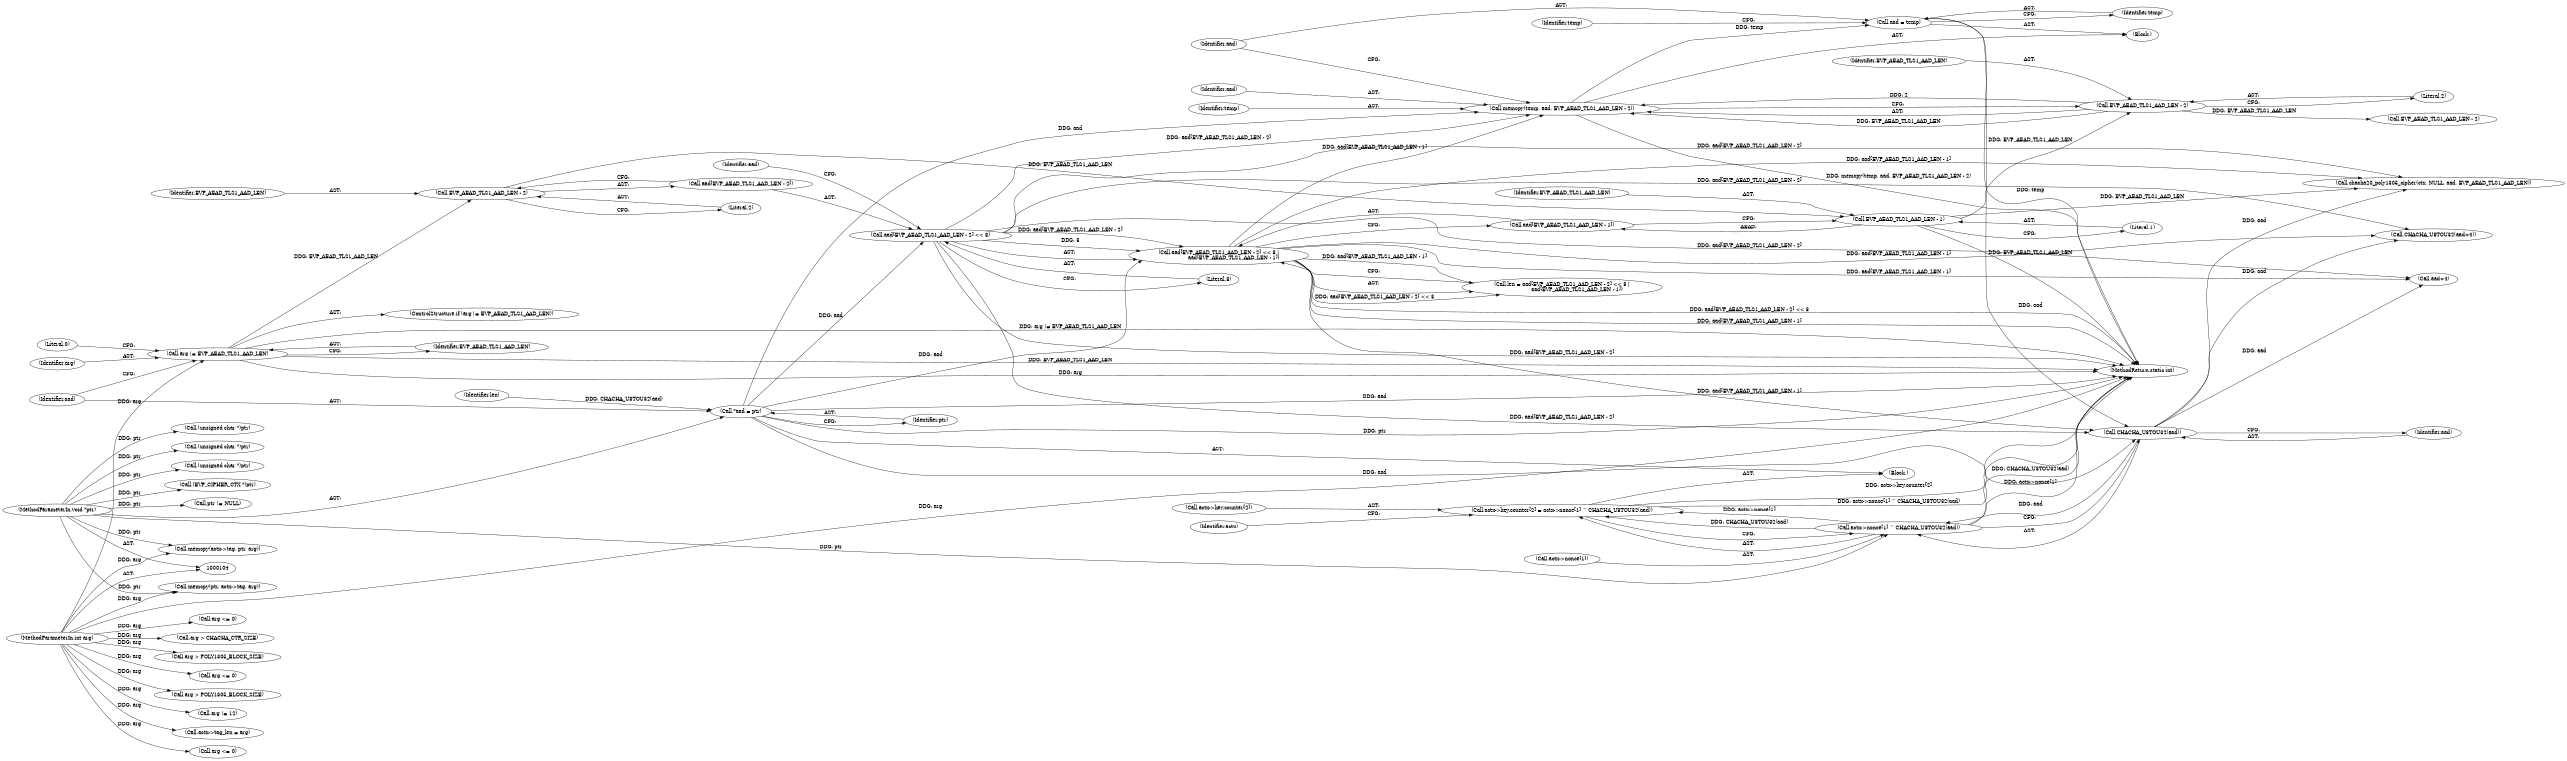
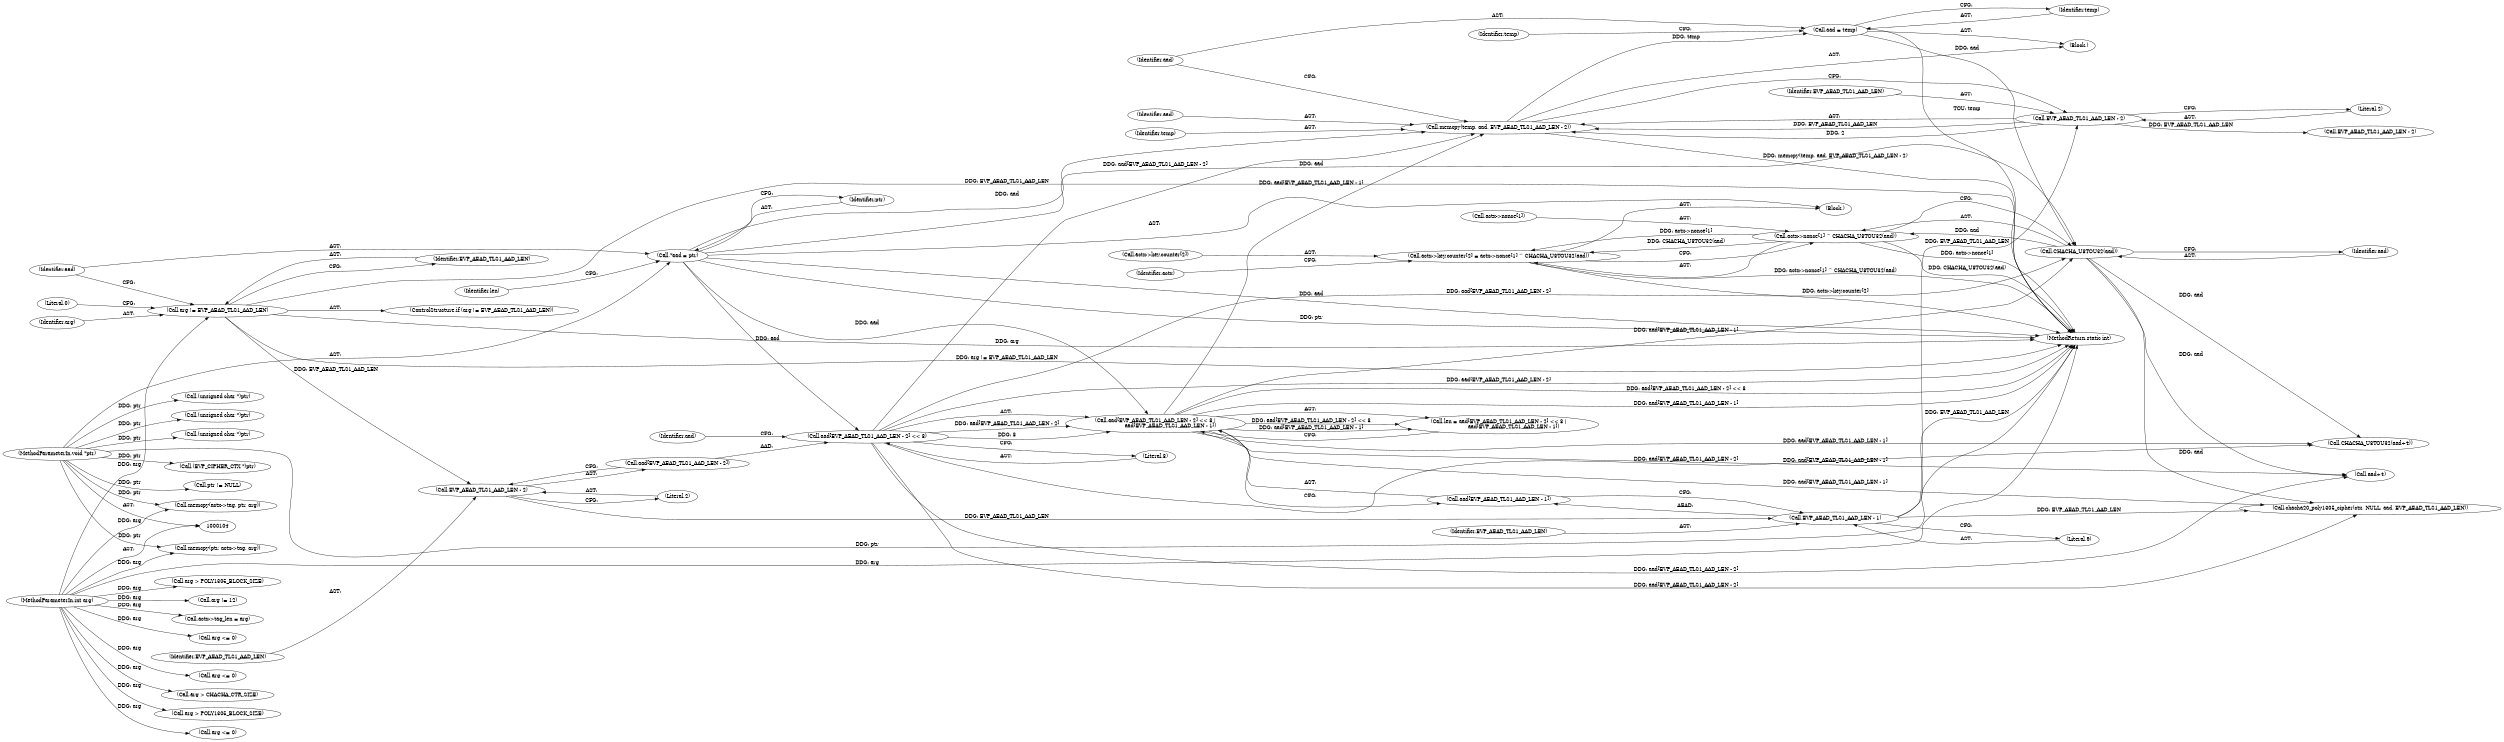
edge "(Call,aad = temp)" -> "(MethodReturn,static int)": label "DDG: temp" -> "TOU: temp"
edge "(Call,aad[EVP_AEAD_TLS1_AAD_LEN - 2])" -> "(Call,aad[EVP_AEAD_TLS1_AAD_LEN - 2] << 8)": label "AST: " -> "AAD: "
node "(Literal,1)": label "(Literal,1)" -> "(Literal,9)"
edge "(Identifier,len)" -> "(Call,*aad = ptr)": label "DDG: CHACHA_U8TOU32(aad)" -> "CFG: "
edge "(MethodParameterIn,void *ptr)" -> "(Call,actx->nonce[1] ^ CHACHA_U8TOU32(aad))": now "(MethodParameterIn,void *ptr)" -> "(MethodReturn,static int)"
